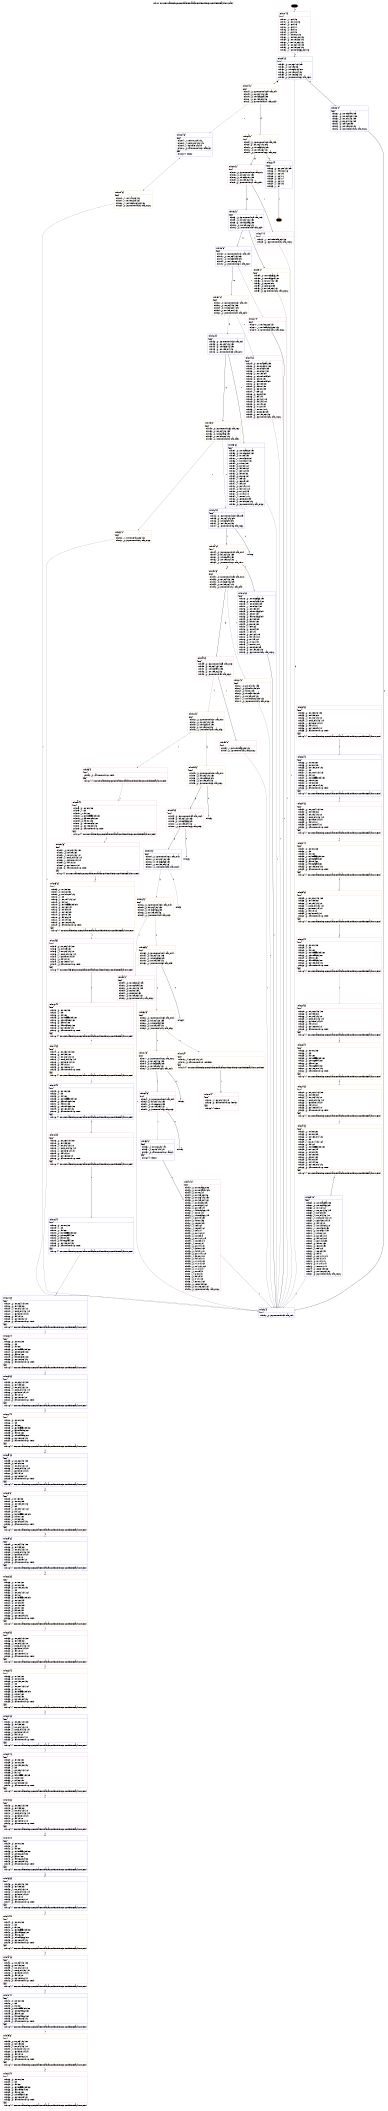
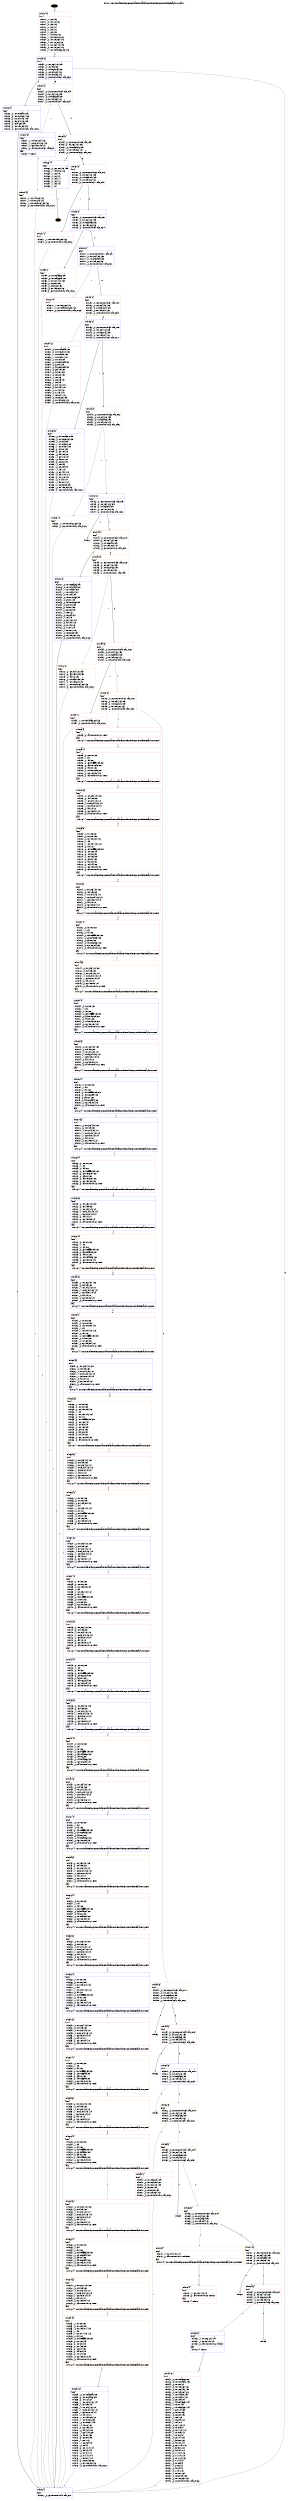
edge "0x402870 [19]" -> "0x402f76 [5]": removed, label "1"
edge "0x402515 [40]" -> "0x40253d [38]": added, label "1"
